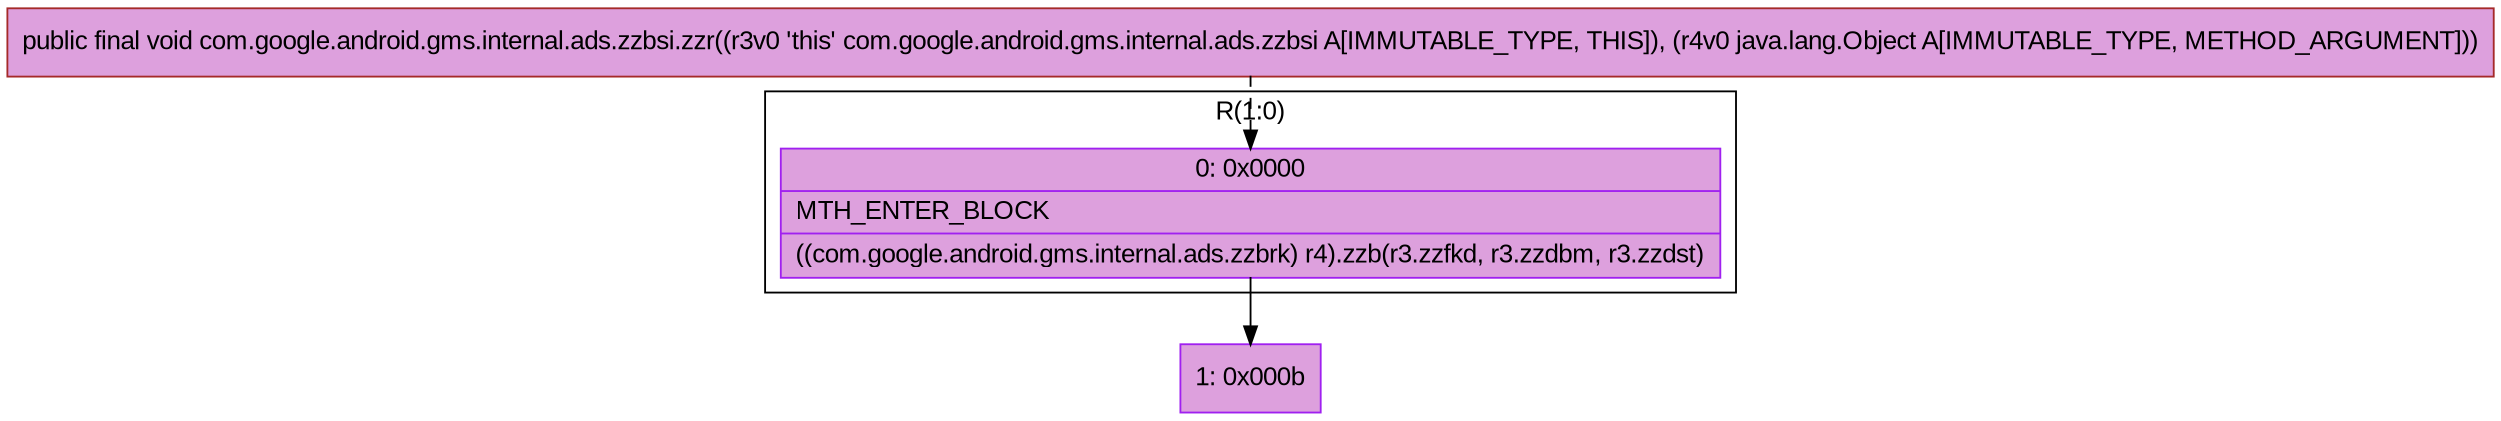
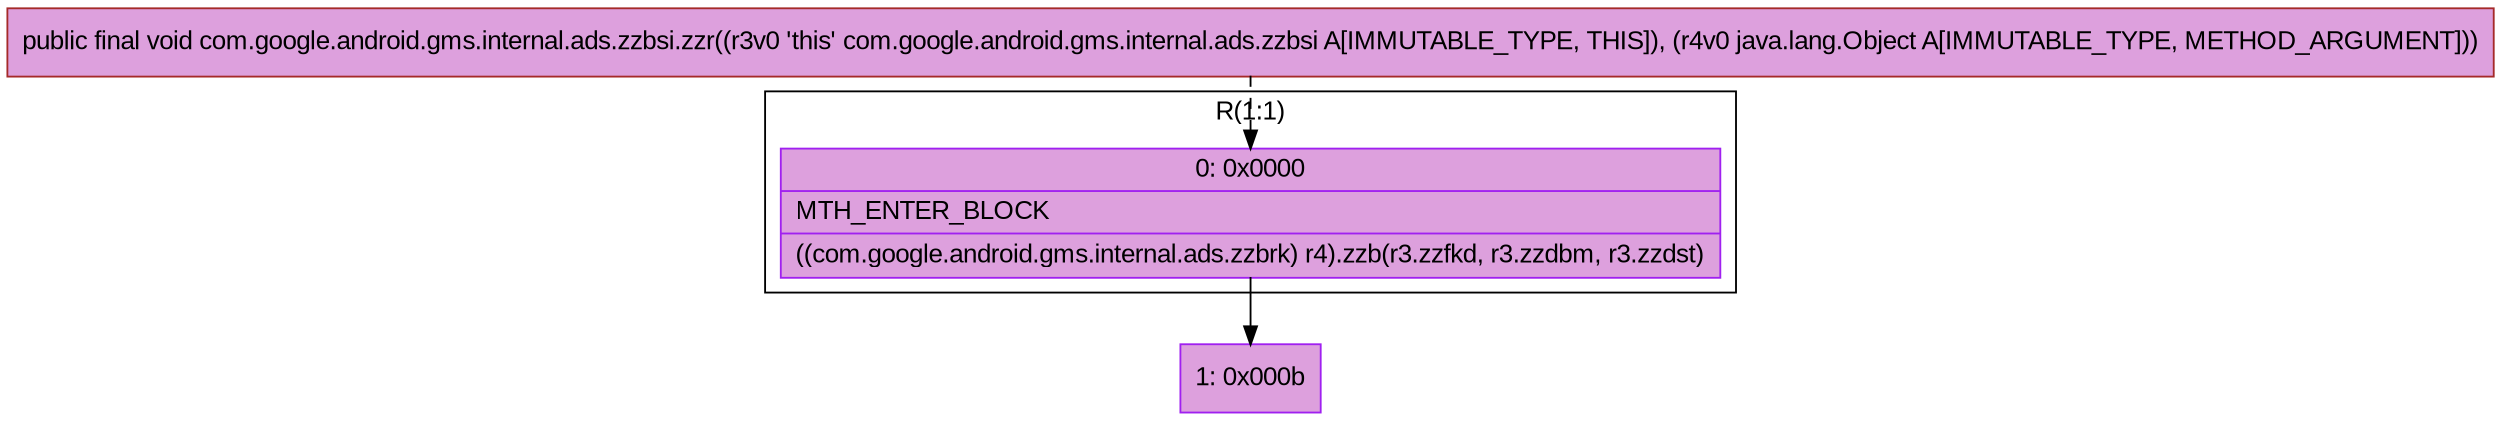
cluster "R(1:0)": label "R(1:0)" -> "R(1:1)"
